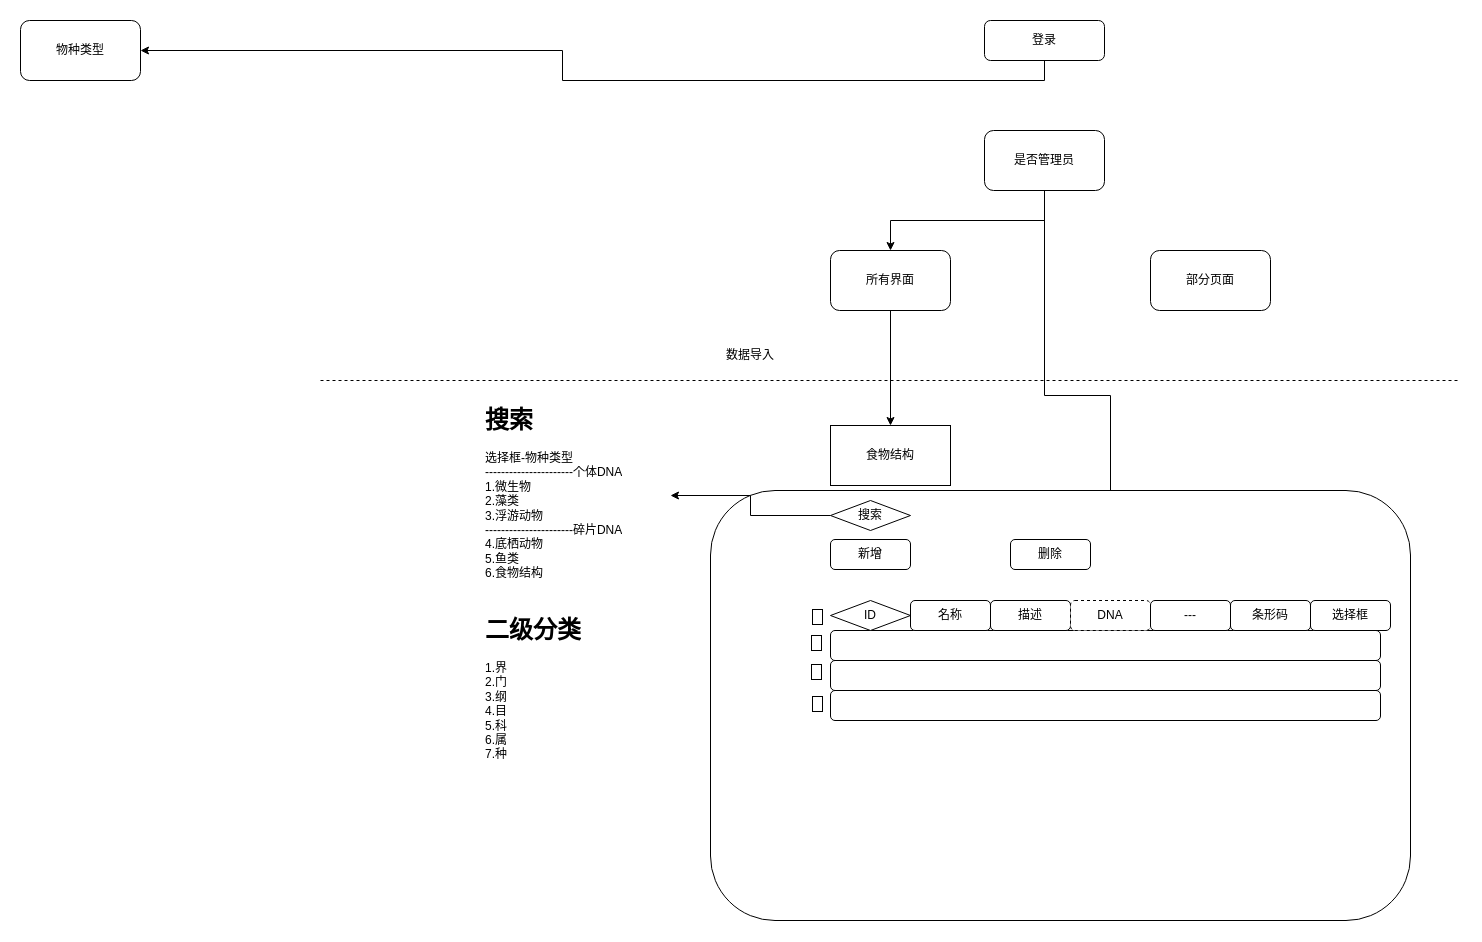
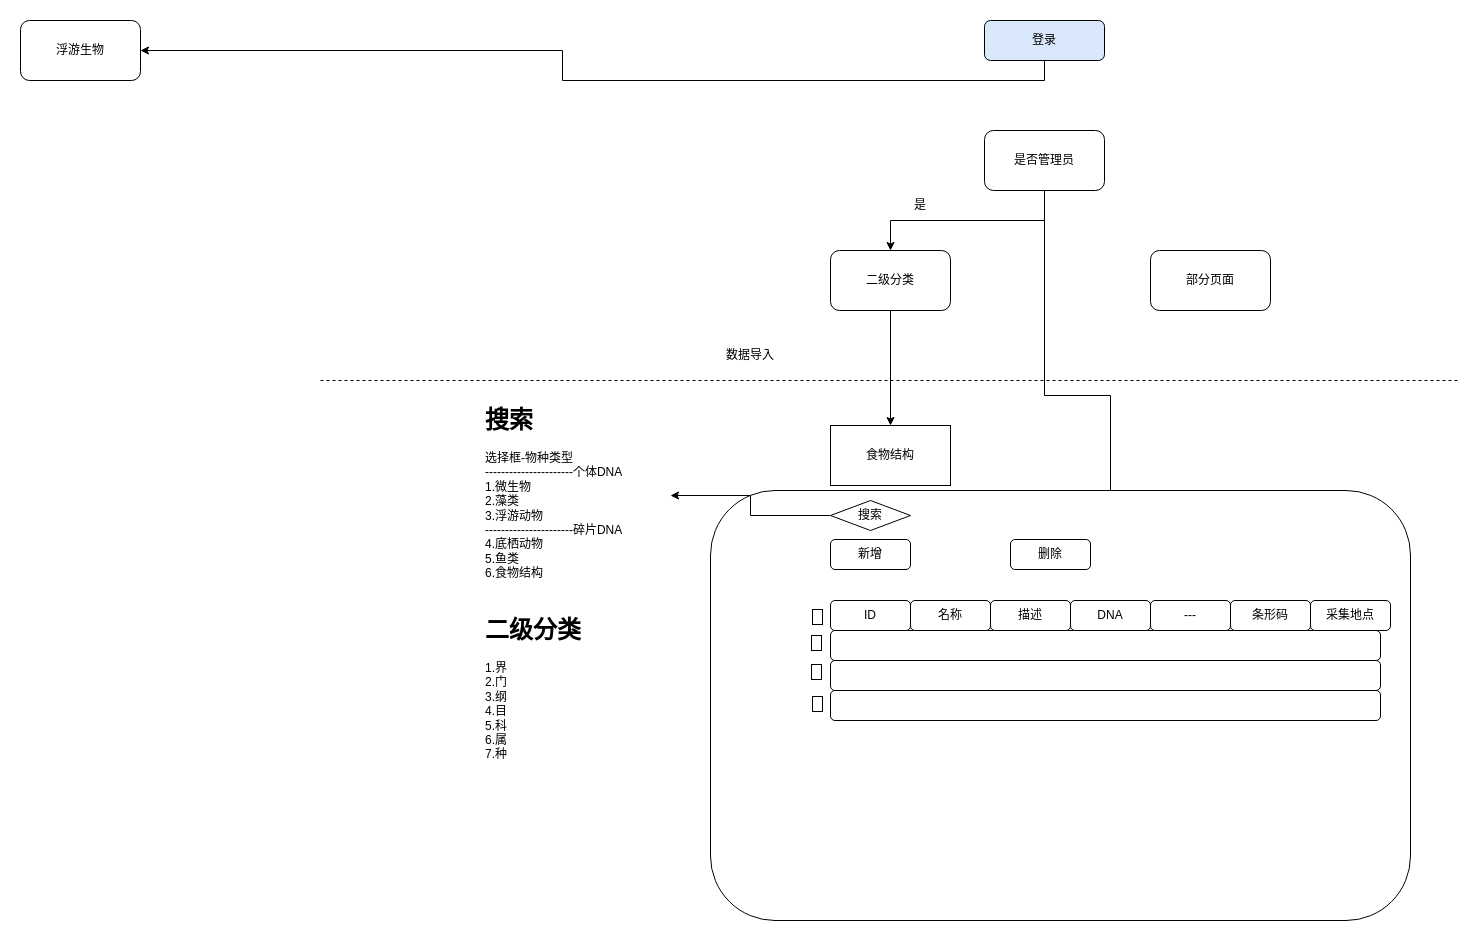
node "登录": fillcolor #ffffff -> #dae8fc
node "物种类型": label "物种类型" -> "浮游生物"
node "是": added
node "所有界面": label "所有界面" -> "二级分类"
node "ID": shape diamond -> rounded rectangle
node "DNA": style dashed -> solid
node "选择框": label "选择框" -> "采集地点"
